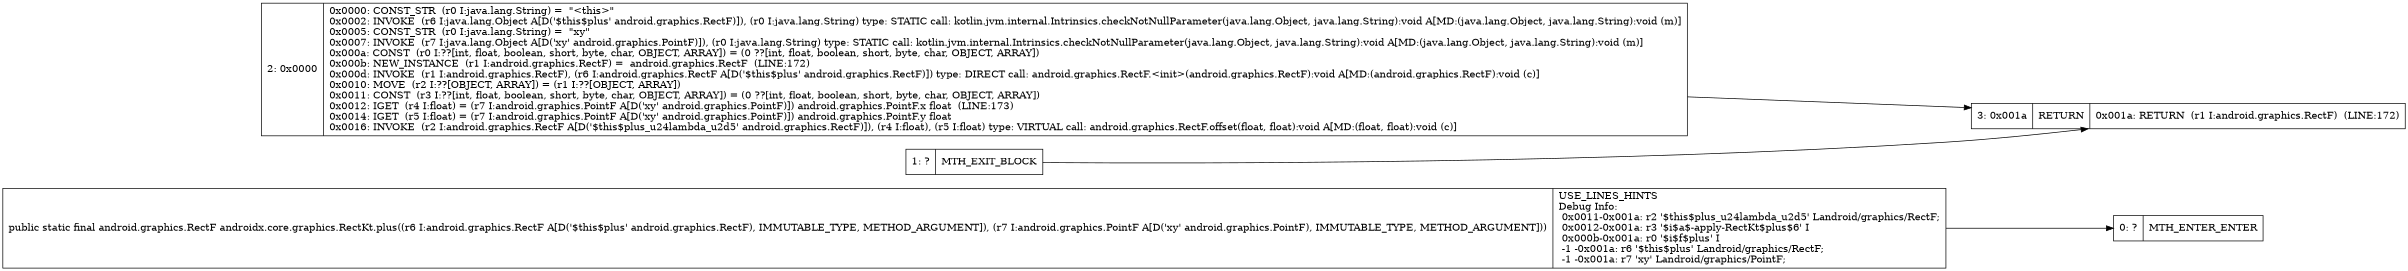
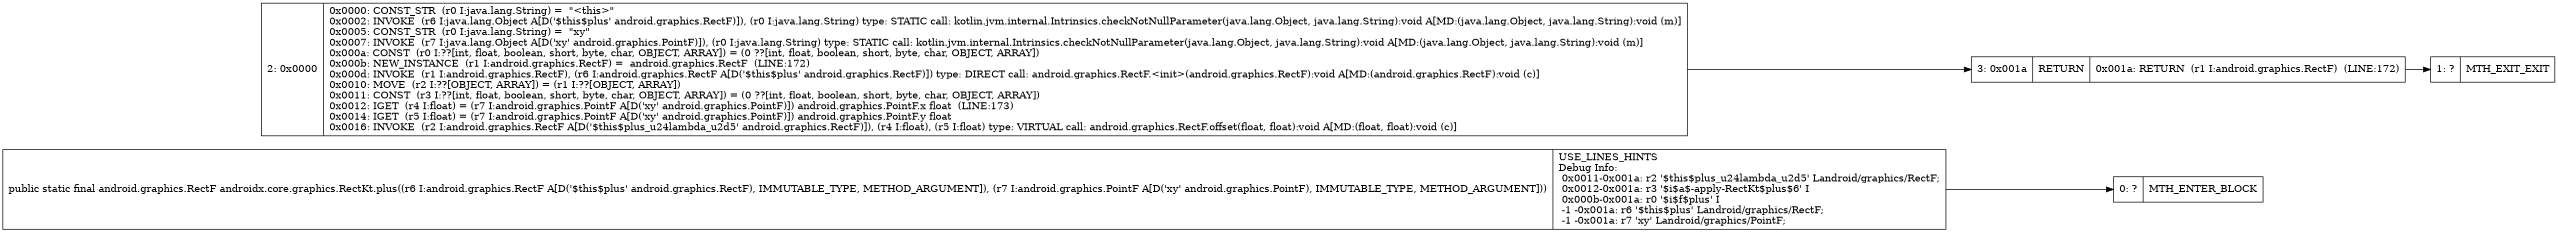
edge "1: ?" -> "3: 0x001a": reversed
node "1: ?": text "MTH_EXIT_BLOCK" -> "MTH_EXIT_EXIT"
node "0: ?": text "MTH_ENTER_ENTER" -> "MTH_ENTER_BLOCK"
